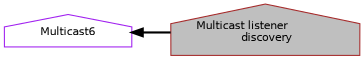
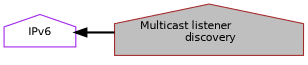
node "Multicast6": label "Multicast6" -> "IPv6"
